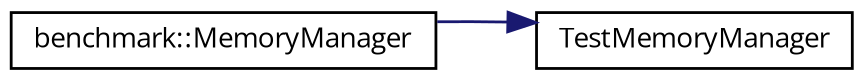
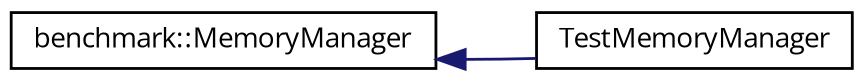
edge "benchmark::MemoryManager" -> "TestMemoryManager": reversed
